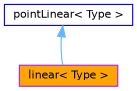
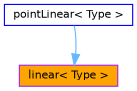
edge "linear< Type >" -> "pointLinear< Type >": reversed
